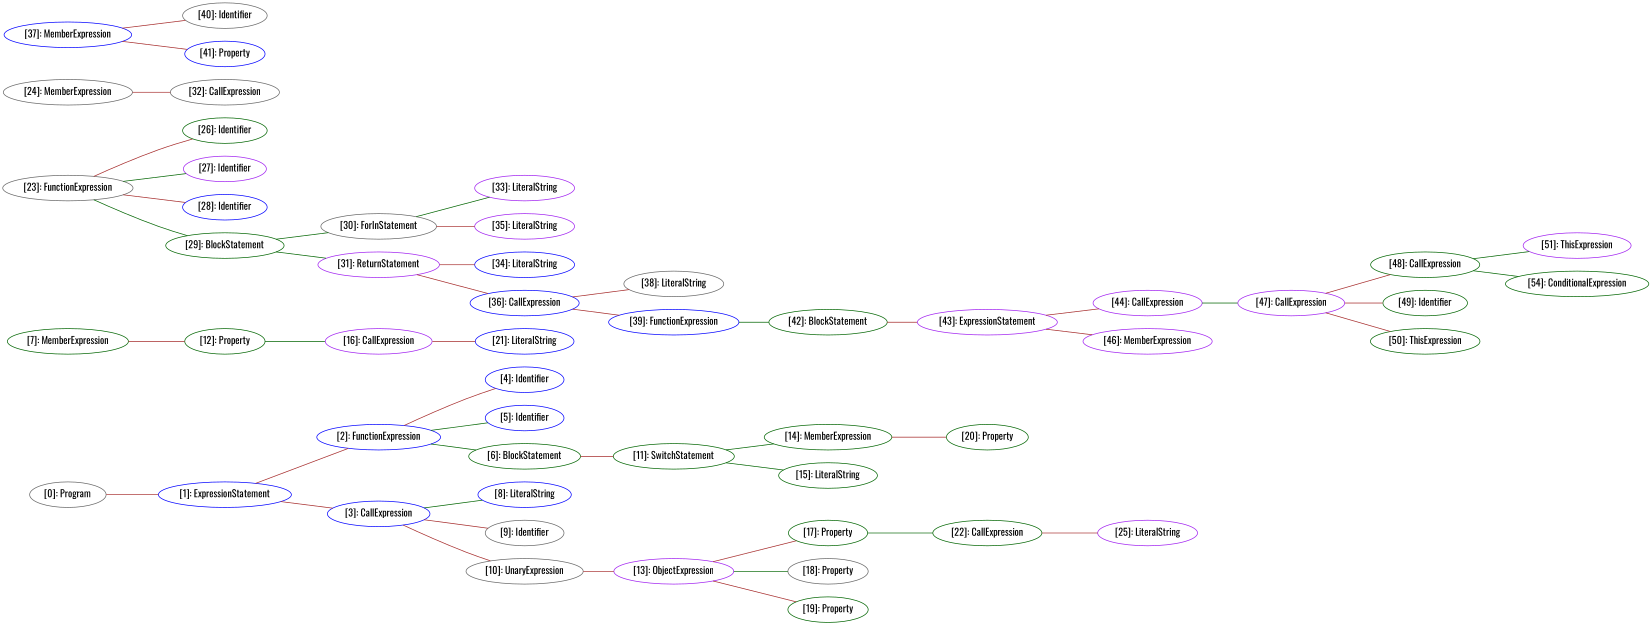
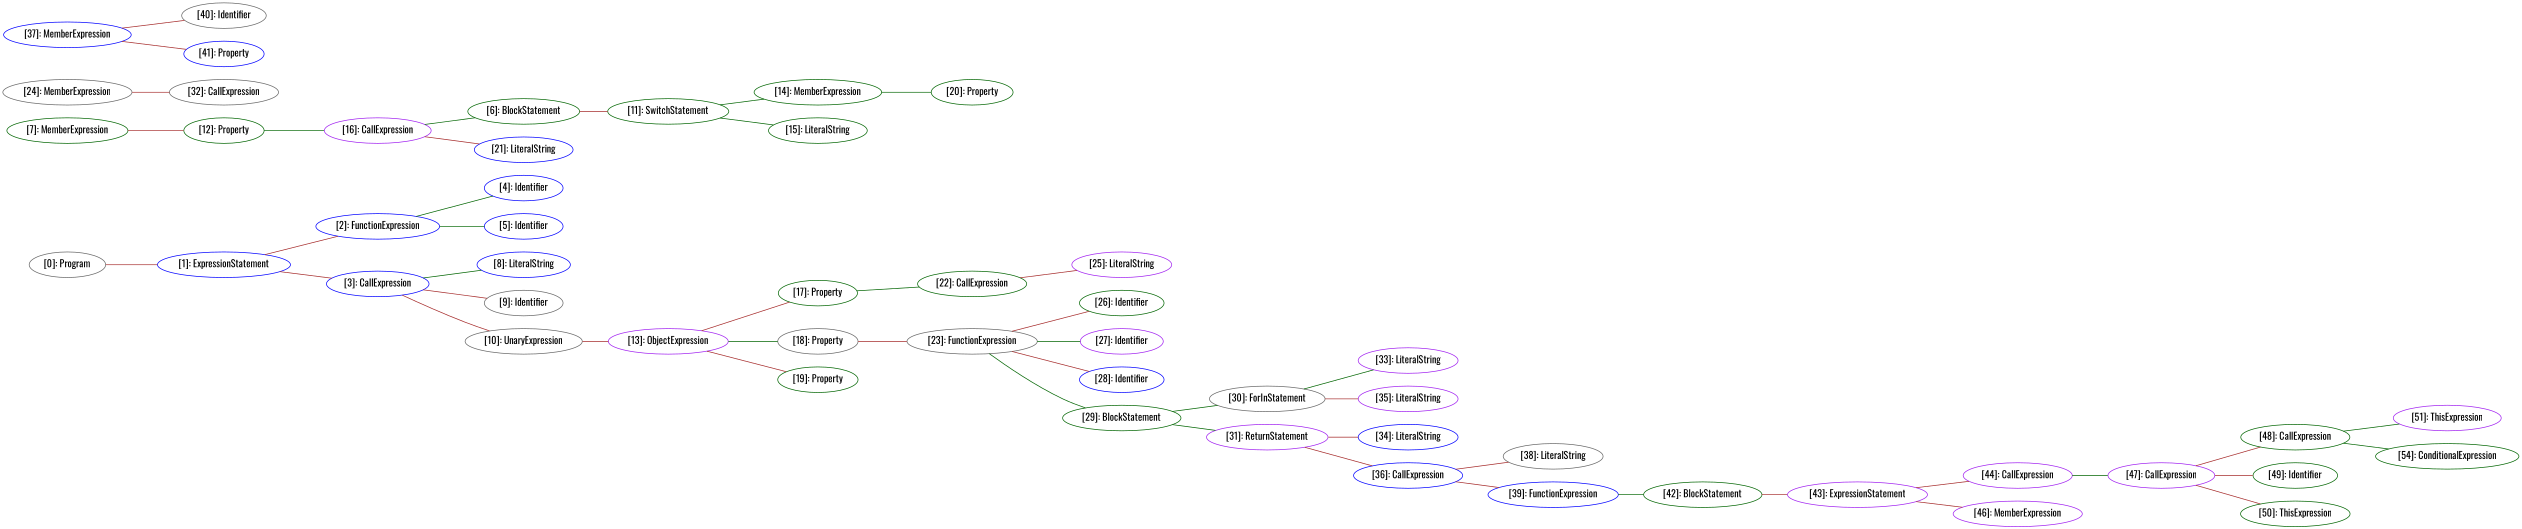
edge "[18]: Property" -- "[23]: FunctionExpression": added
edge "[4]: Identifier" -- "[2]: FunctionExpression": color brown -> darkgreen
edge "[14]: MemberExpression" -- "[20]: Property": color brown -> darkgreen
edge "[2]: FunctionExpression" -- "[6]: BlockStatement": now "[16]: CallExpression" -- "[6]: BlockStatement"
